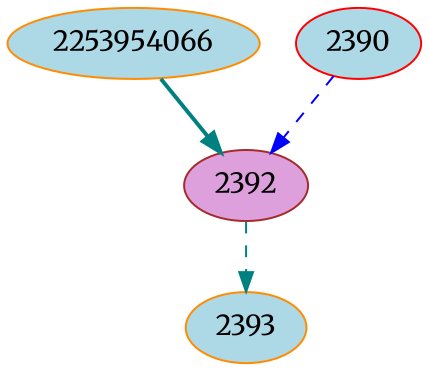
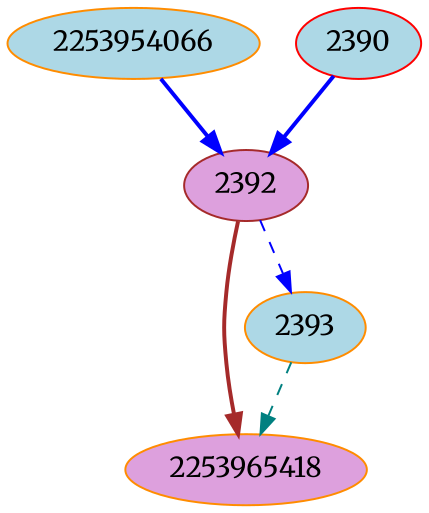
edge "2390" -> "2392": style dashed -> bold
edge "2253954066" -> "2392": color teal -> blue
edge "2392" -> "2393": color teal -> blue
node "2253965418": added
